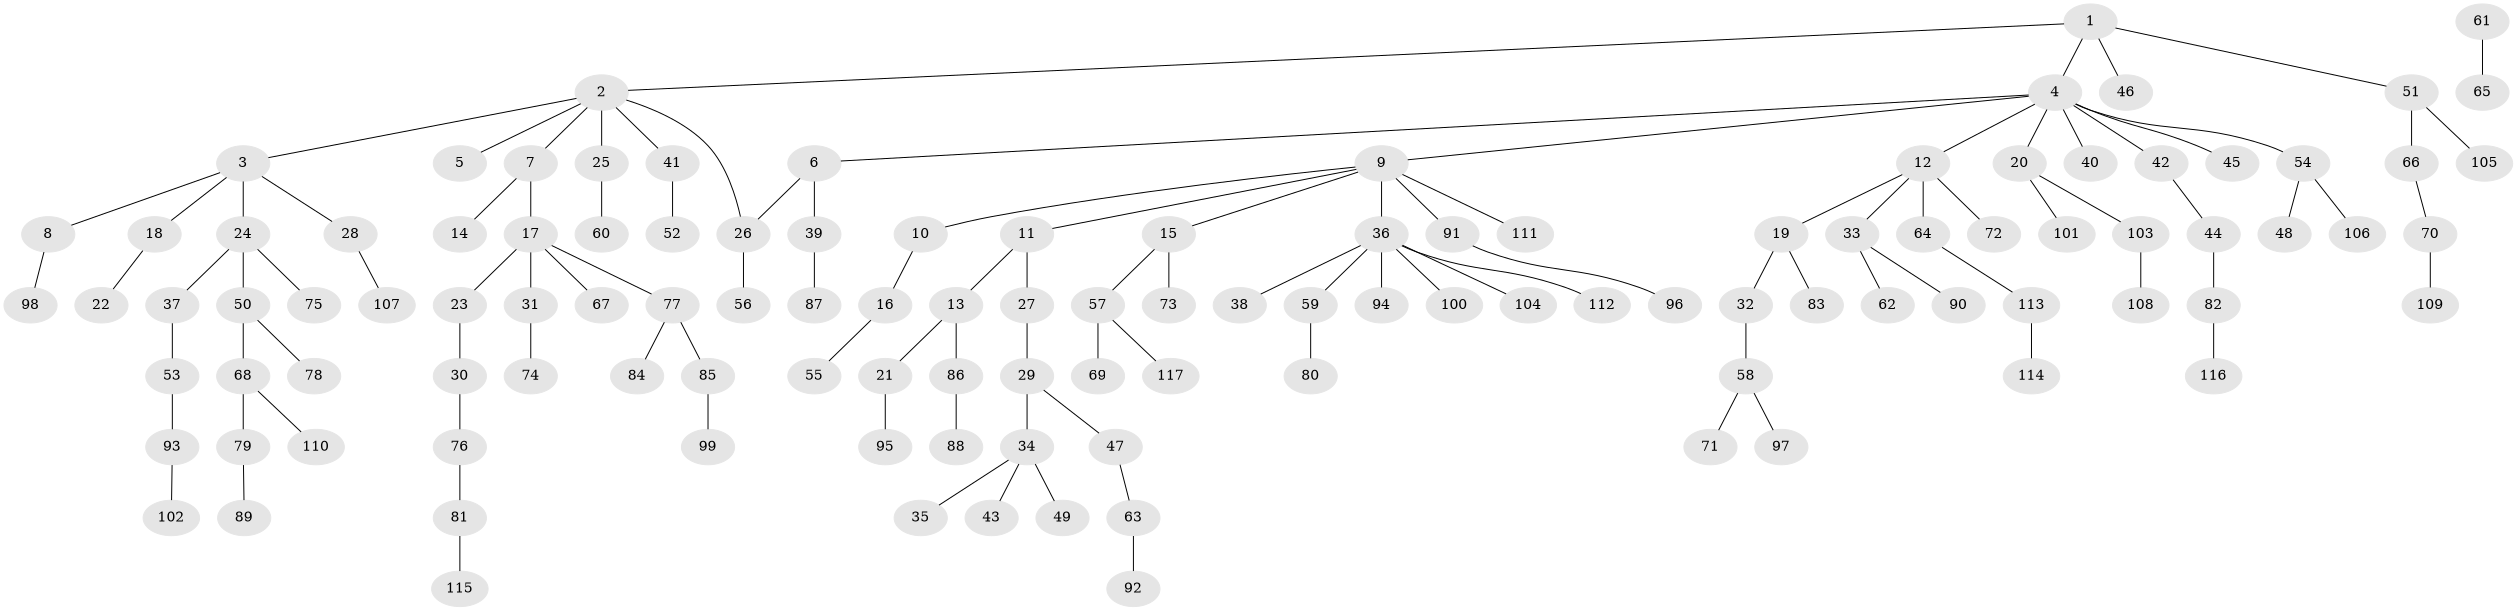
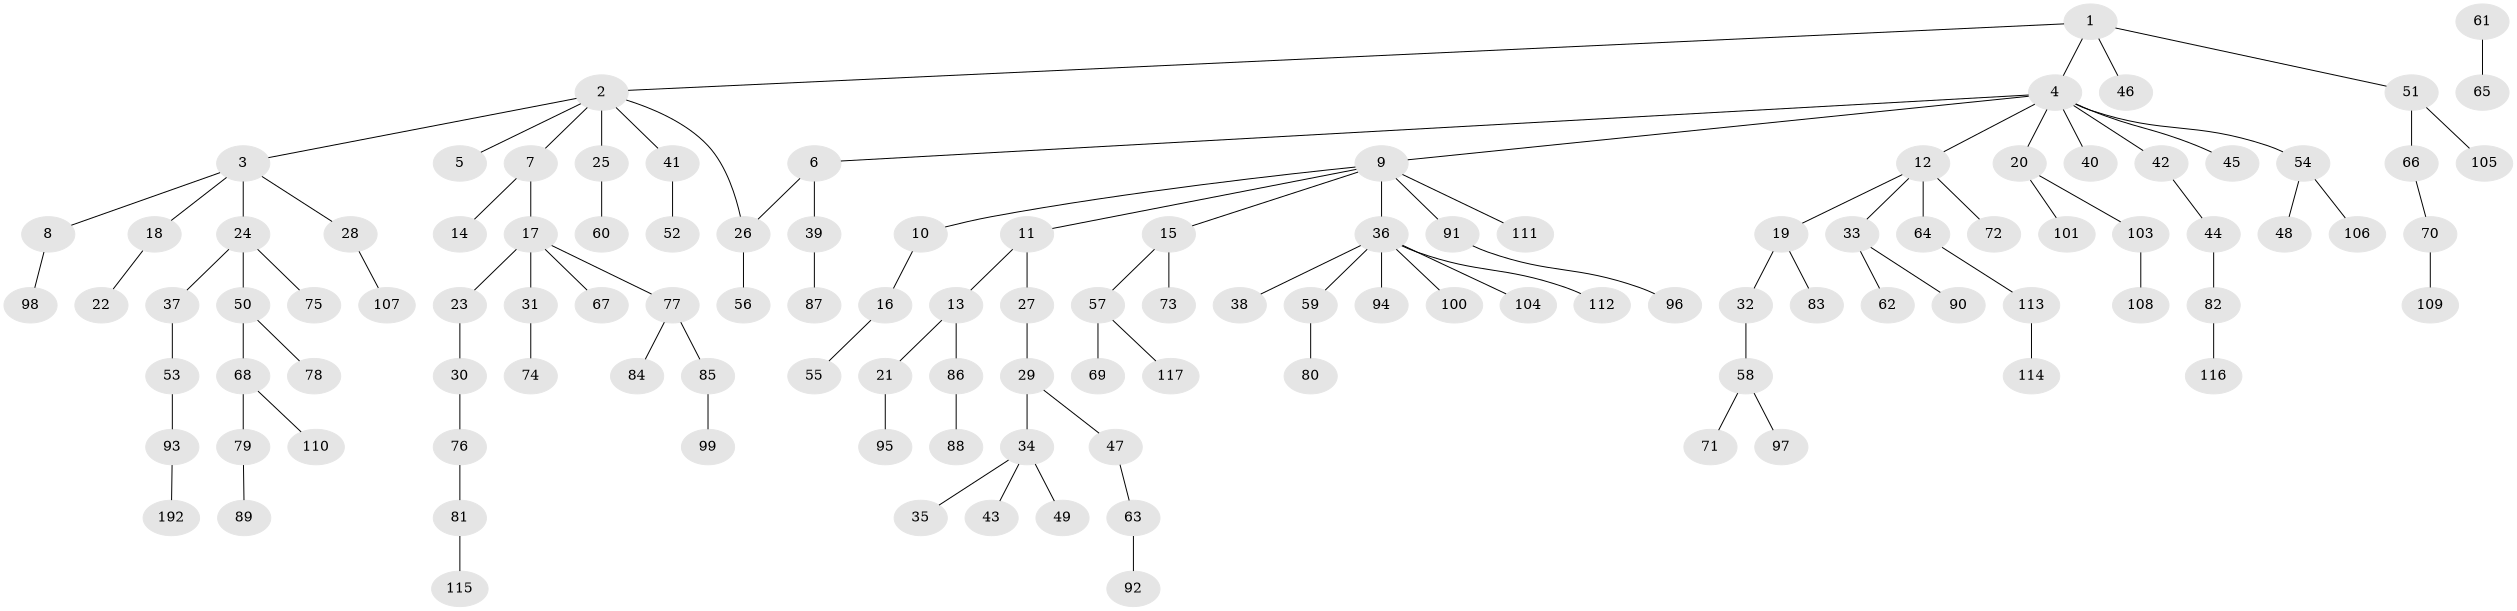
node "102": label "102" -> "192"
